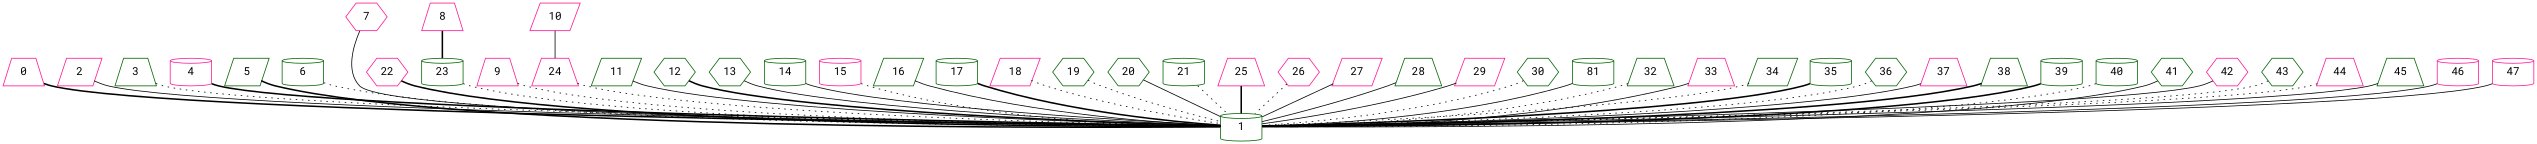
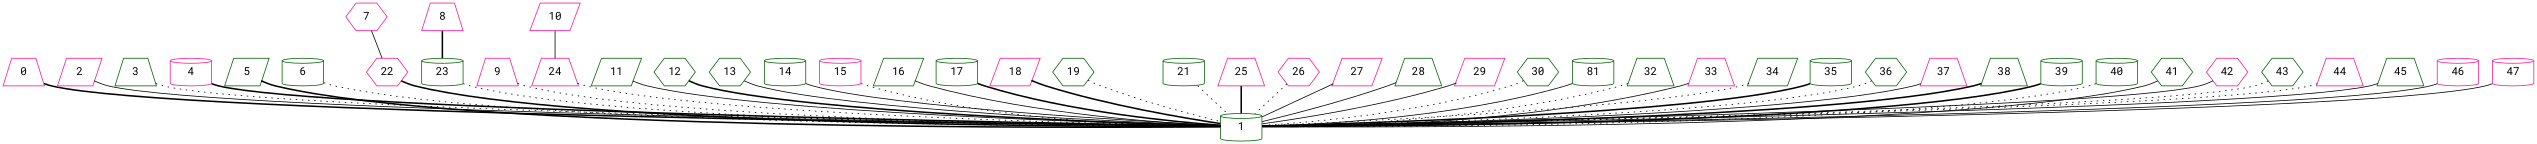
node "20": removed
edge "18" -- "1": style dotted -> bold
edge "7" -- "1": now "7" -- "22"
